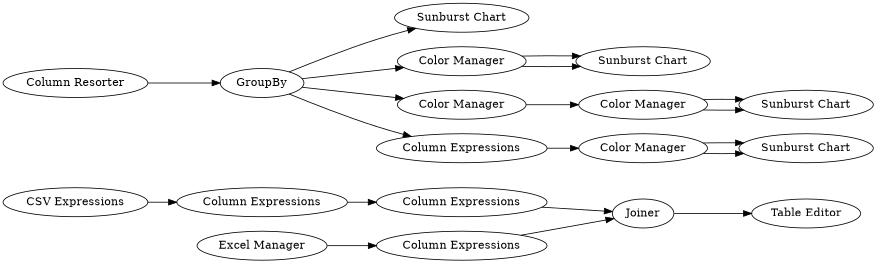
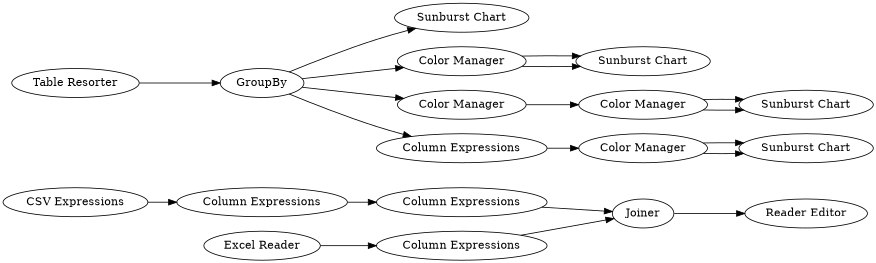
node "Column Resorter": label "Column Resorter" -> "Table Resorter"
node "Table Editor": label "Table Editor" -> "Reader Editor"
node "Excel Manager": label "Excel Manager" -> "Excel Reader"
